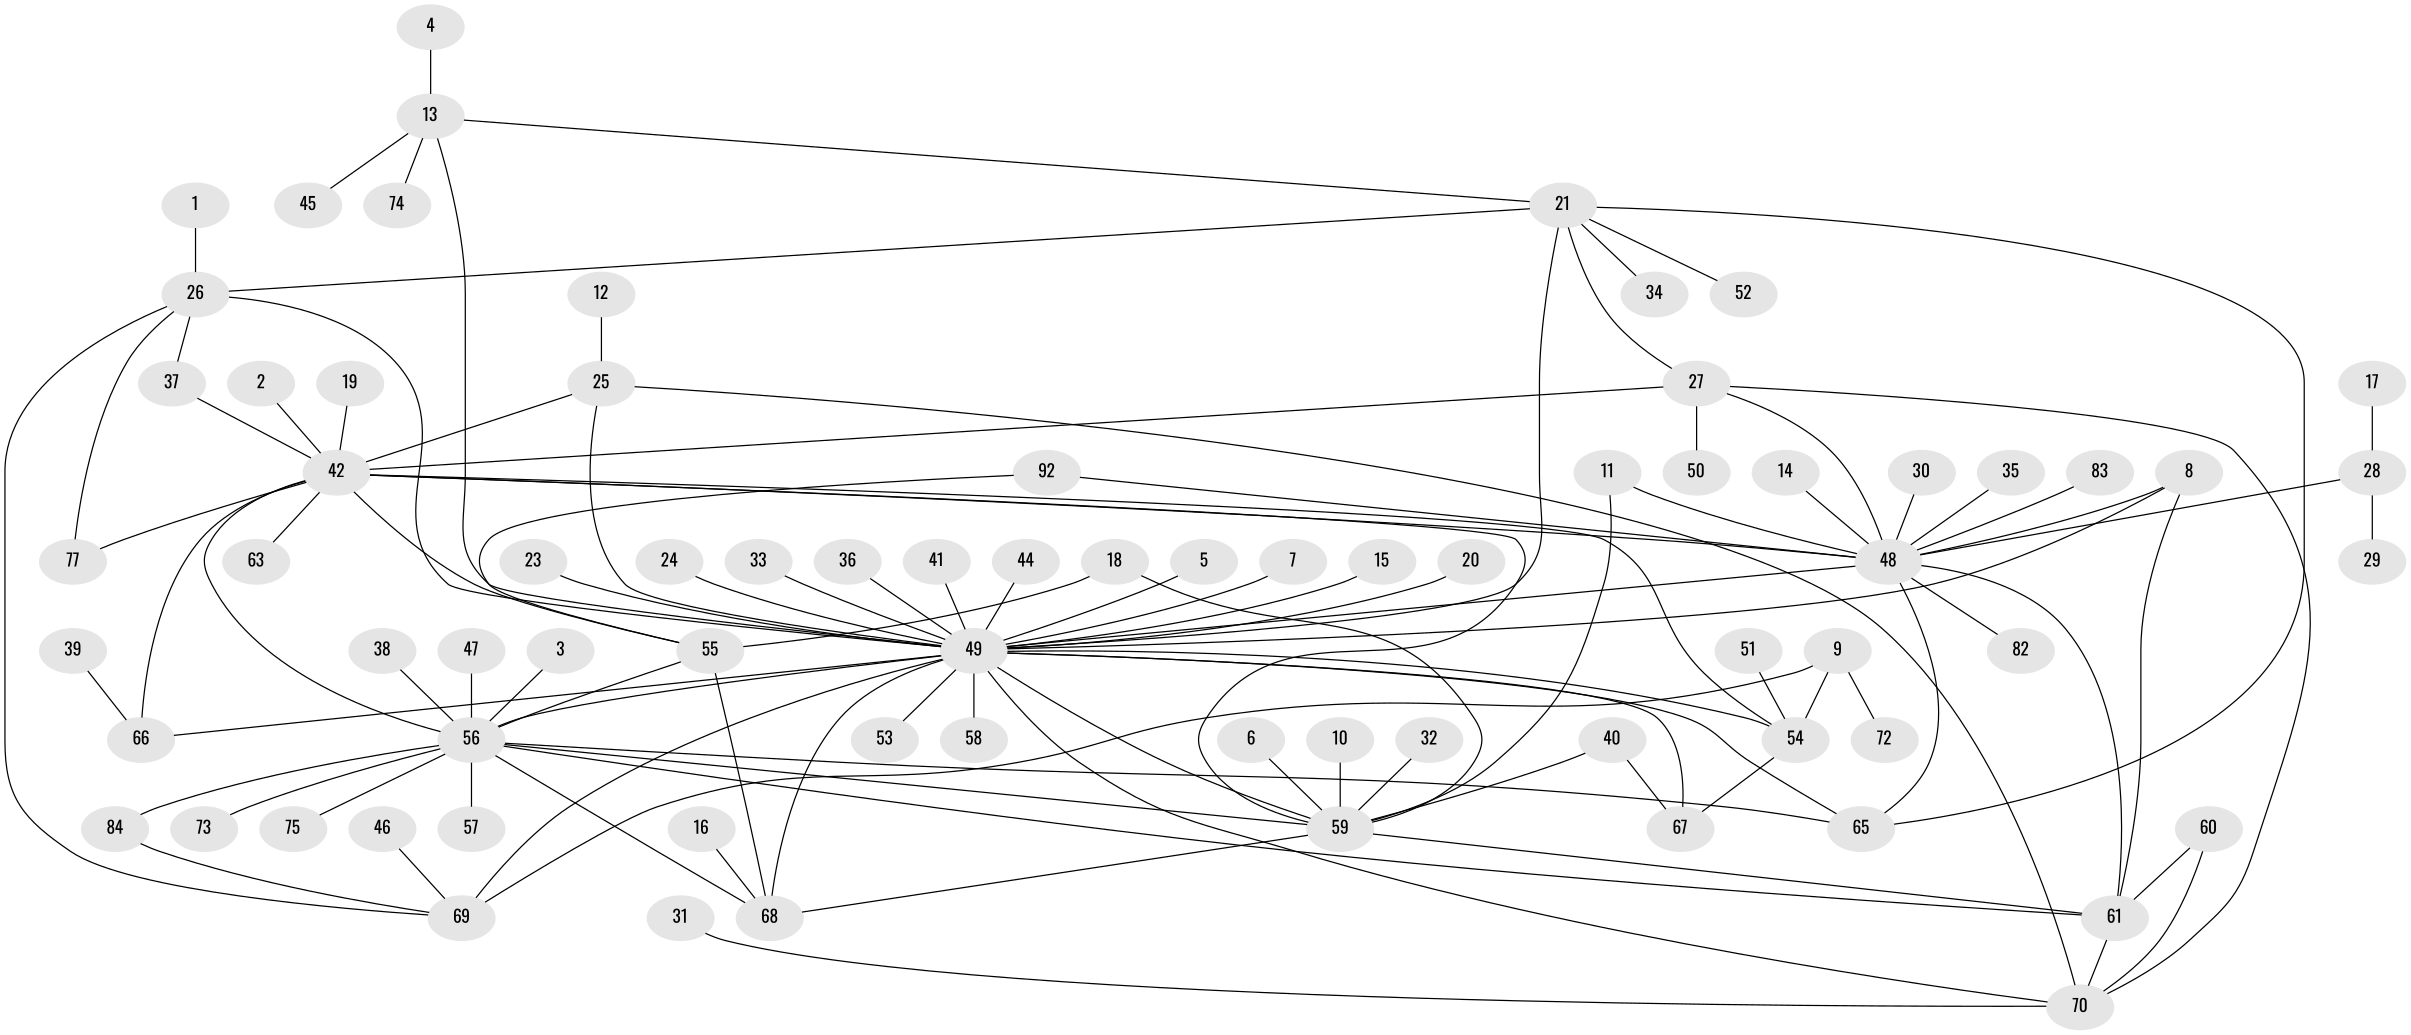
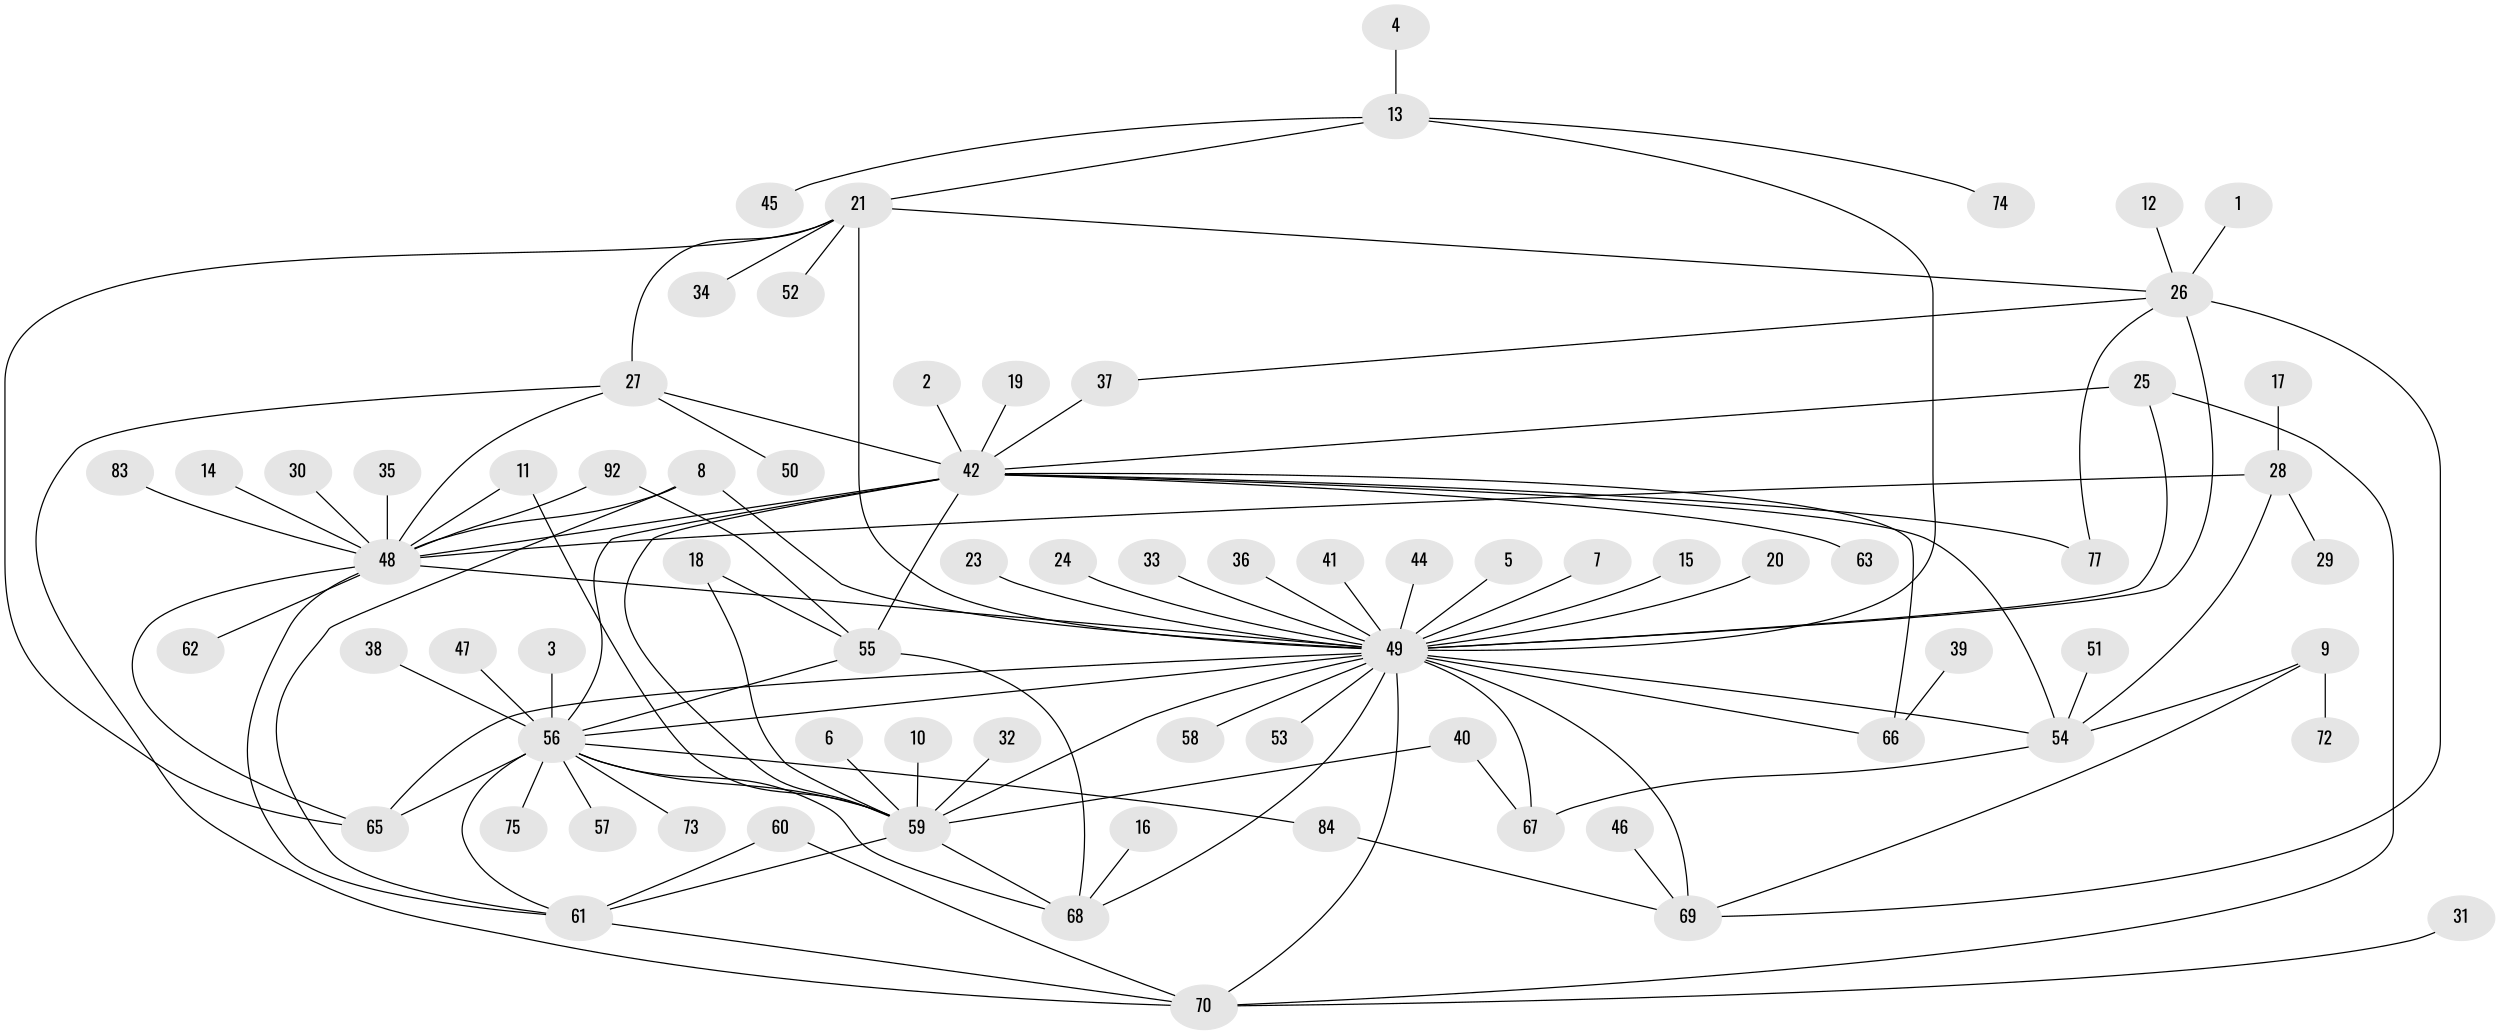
edge "12" -- "25": now "12" -- "26"
edge "28" -- "54": added
node "82": label "82" -> "62"
